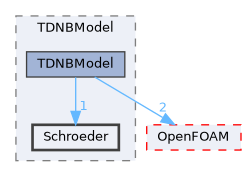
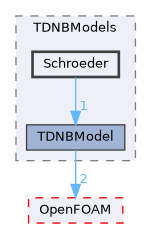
cluster "TDNBModel": label "TDNBModel" -> "TDNBModels"
edge "TDNBModel" -> "Schroeder": reversed
